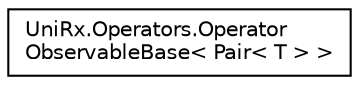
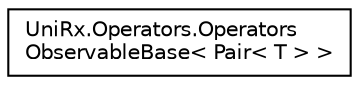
node "UniRx.Operators.Operator ObservableBase< Pair< T > >": label "UniRx.Operators.Operator ObservableBase< Pair< T > >" -> "UniRx.Operators.Operators ObservableBase< Pair< T > >"
